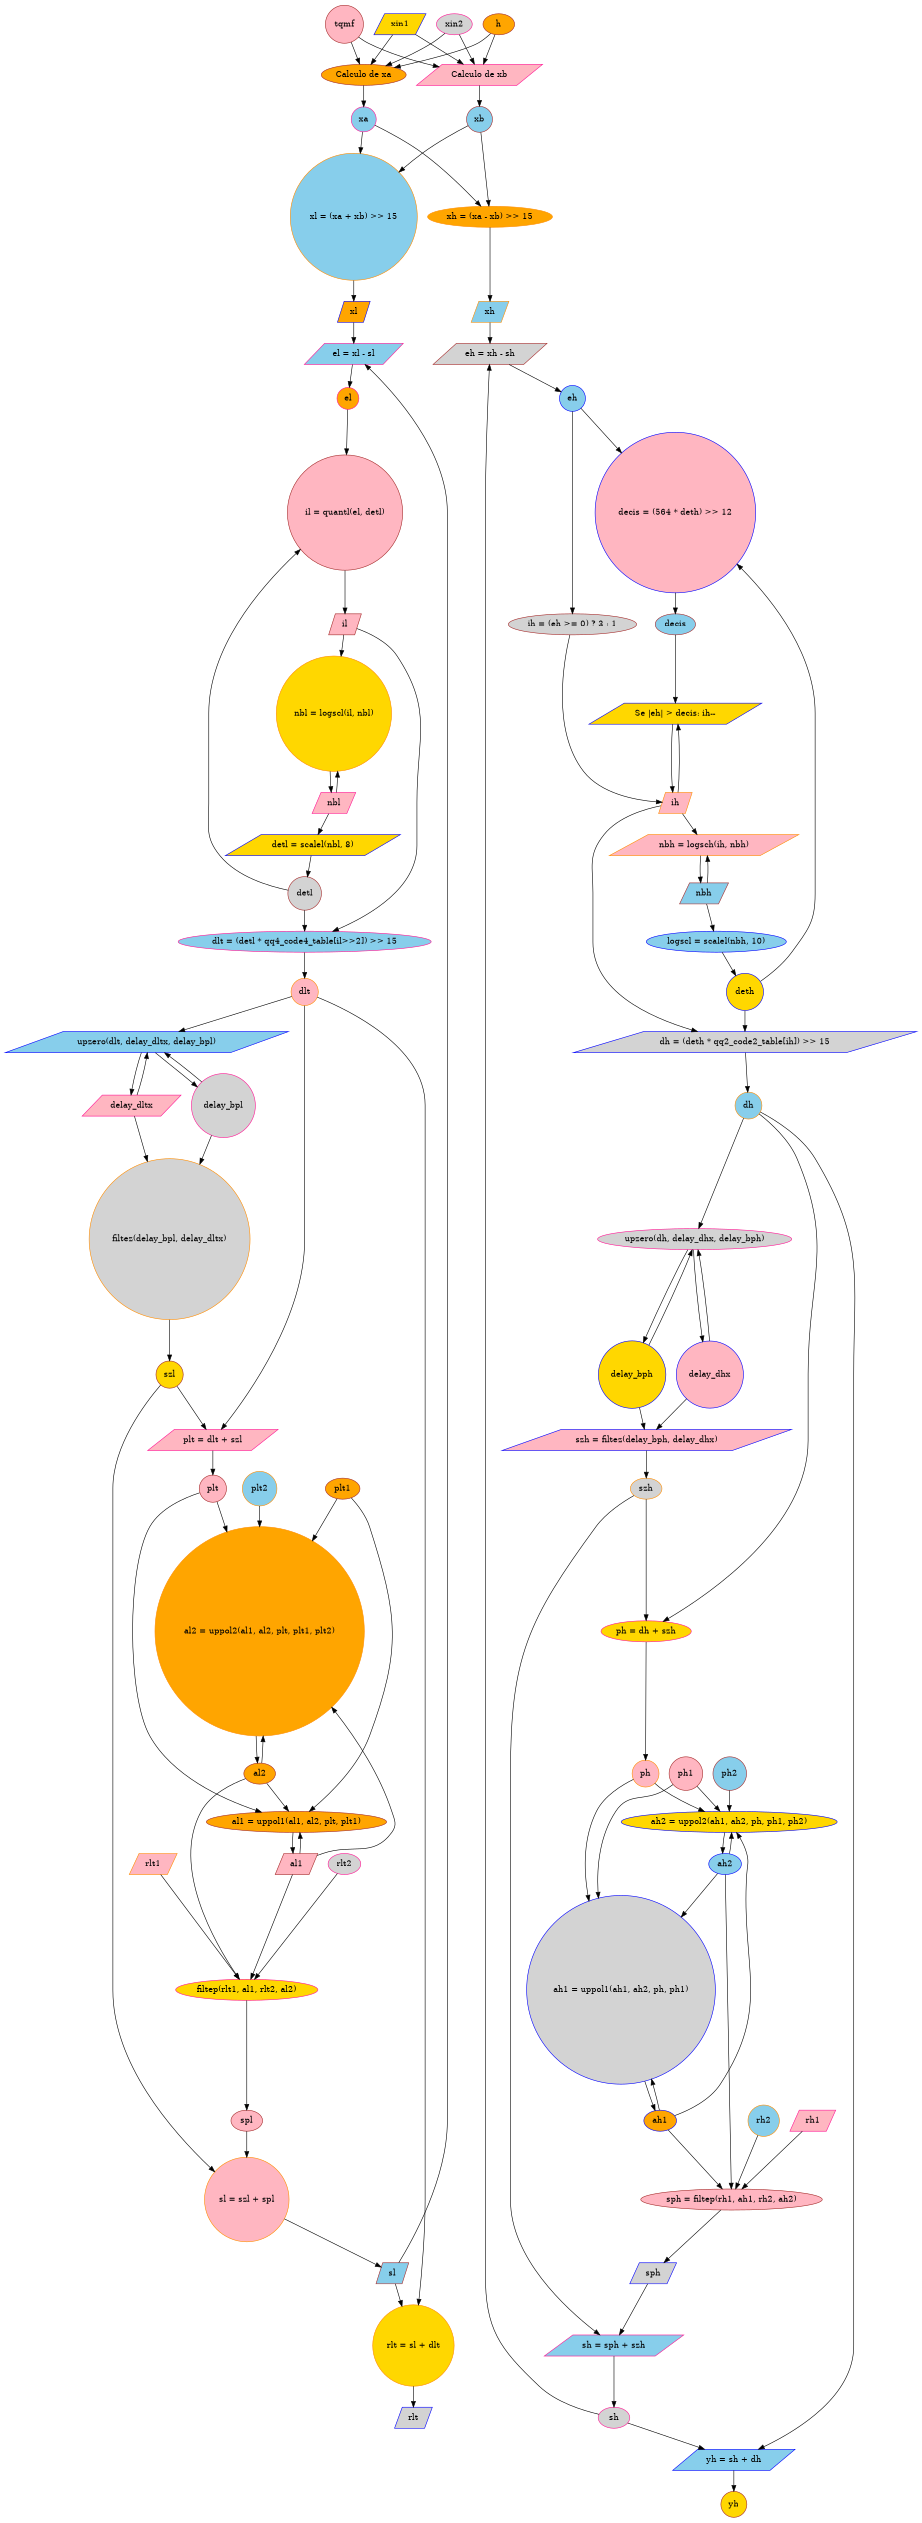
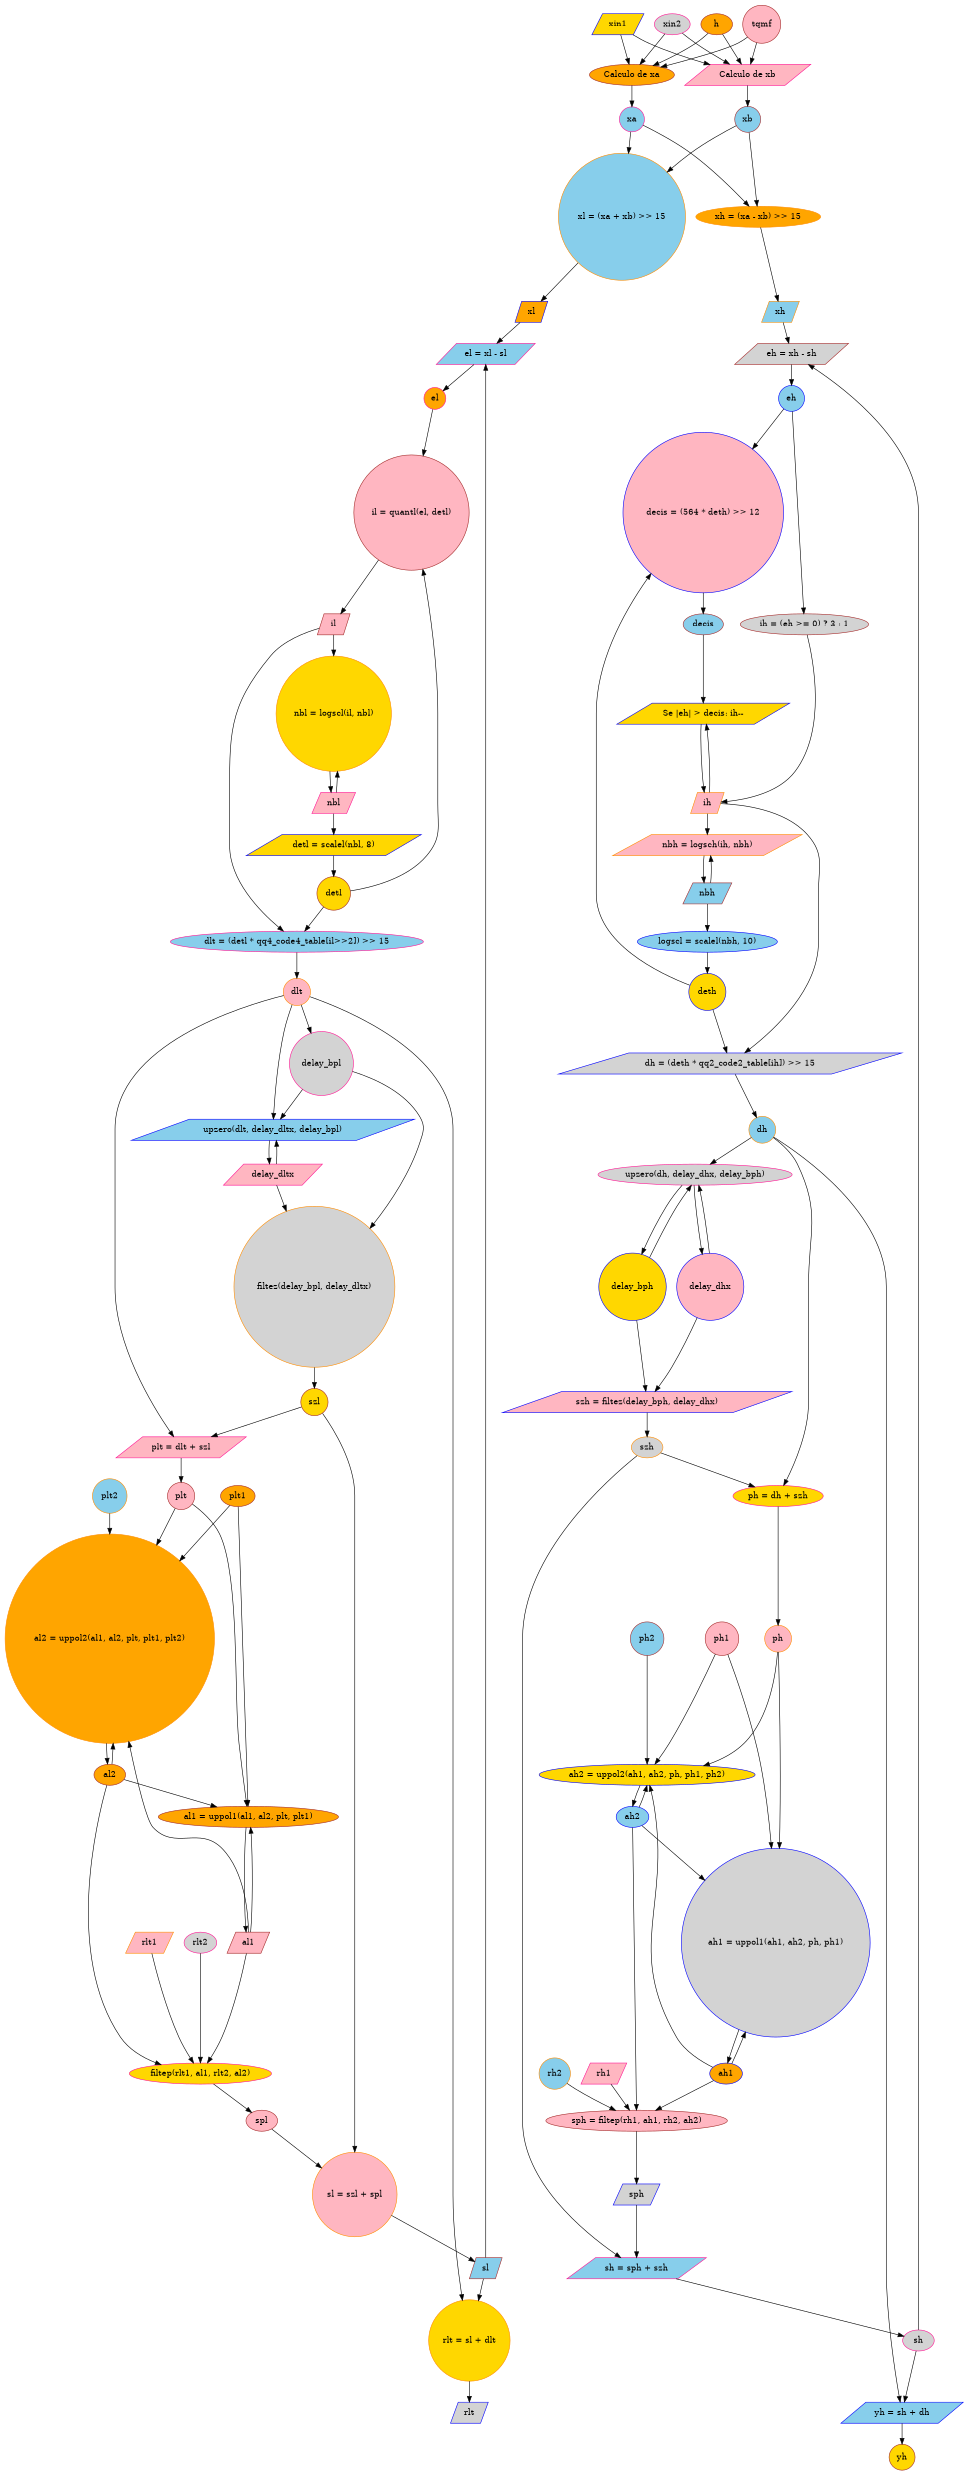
node "detl": fillcolor lightgrey -> gold
edge "upzero(dlt, delay_dltx, delay_bpl)" -> "delay_bpl": now "dlt" -> "delay_bpl"
